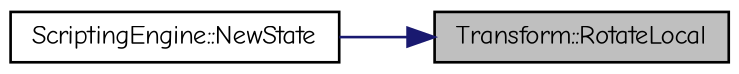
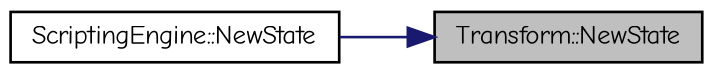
node "Transform::RotateLocal": label "Transform::RotateLocal" -> "Transform::NewState"
